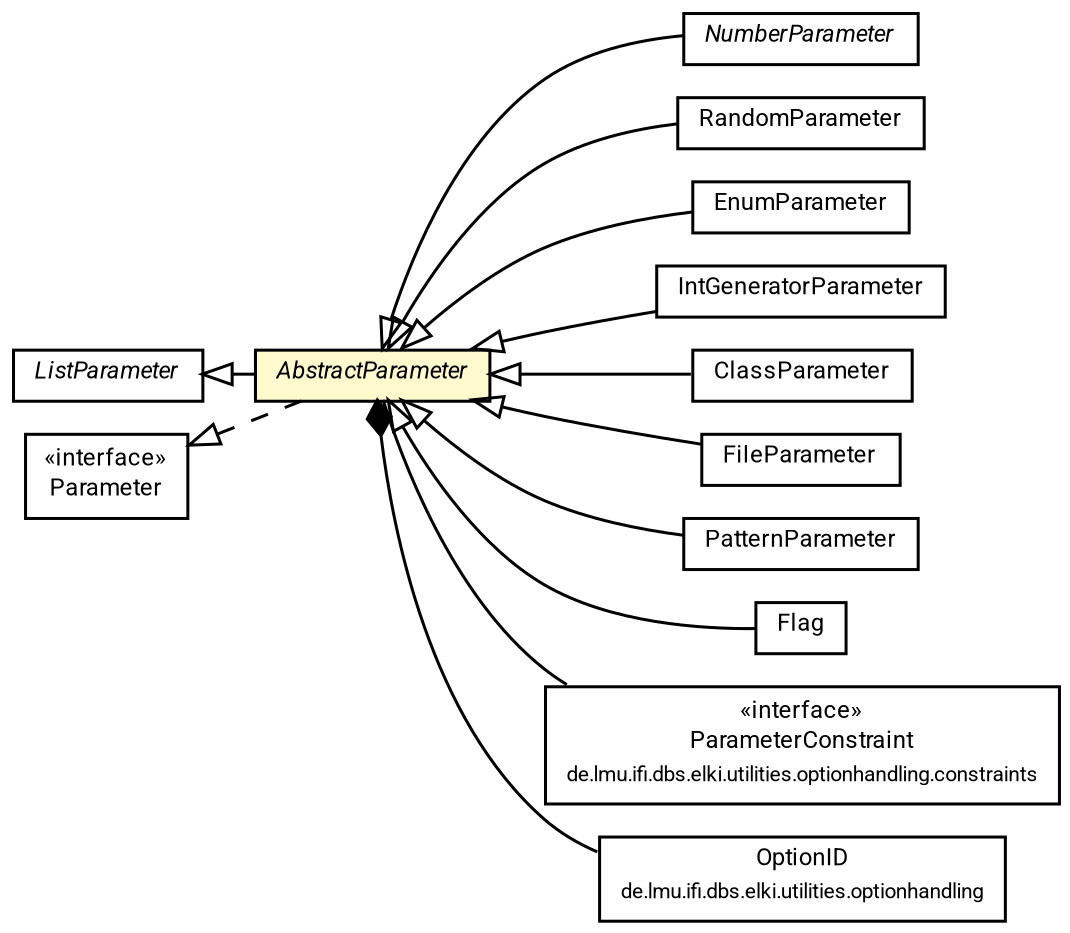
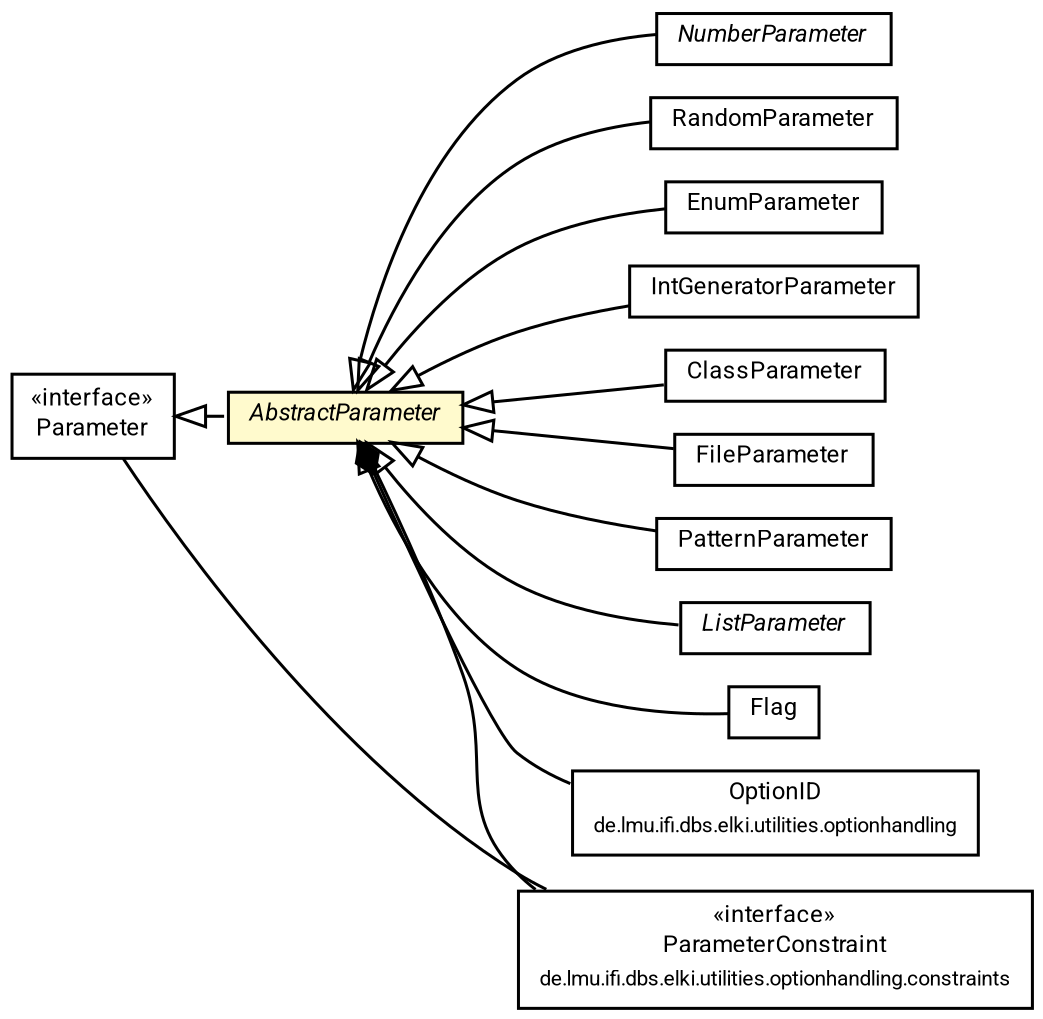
edge "AbstractParameter" -> "ListParameter": reversed
edge "Parameter" -- "ParameterConstraint": added
